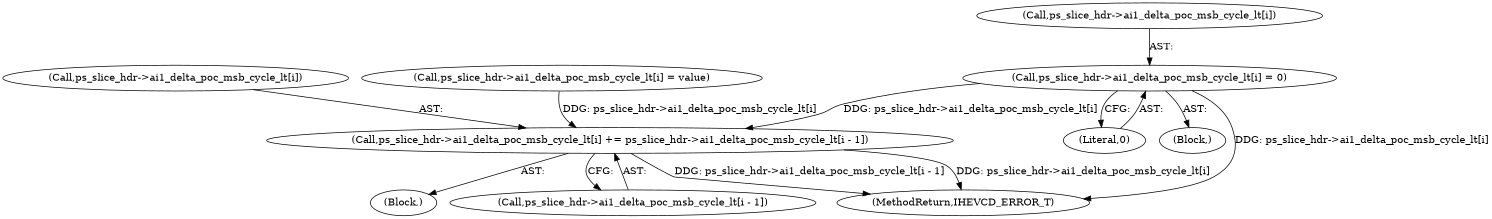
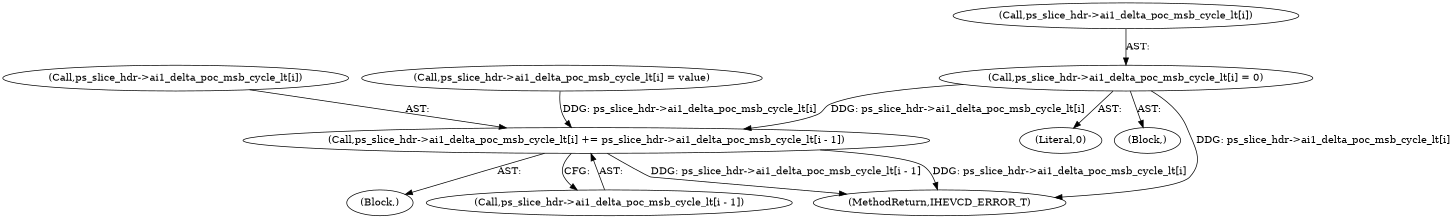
edge "(Call,ps_slice_hdr->ai1_delta_poc_msb_cycle_lt[i] = 0)" -> "(Literal,0)": label "CFG: " -> "AST: "
edge "(Literal,0)" -> "(Call,ps_slice_hdr->ai1_delta_poc_msb_cycle_lt[i] = 0)": removed, label "AST:"
